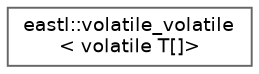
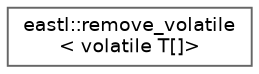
node "eastl::volatile_volatile < volatile T[]>": label "eastl::volatile_volatile < volatile T[]>" -> "eastl::remove_volatile < volatile T[]>"
